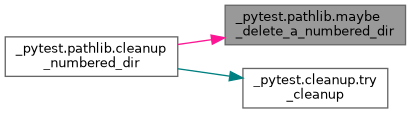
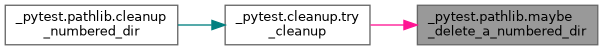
edge "_pytest.pathlib.cleanup _numbered_dir" -> "_pytest.pathlib.maybe _delete_a_numbered_dir": now "_pytest.cleanup.try _cleanup" -> "_pytest.pathlib.maybe _delete_a_numbered_dir"
